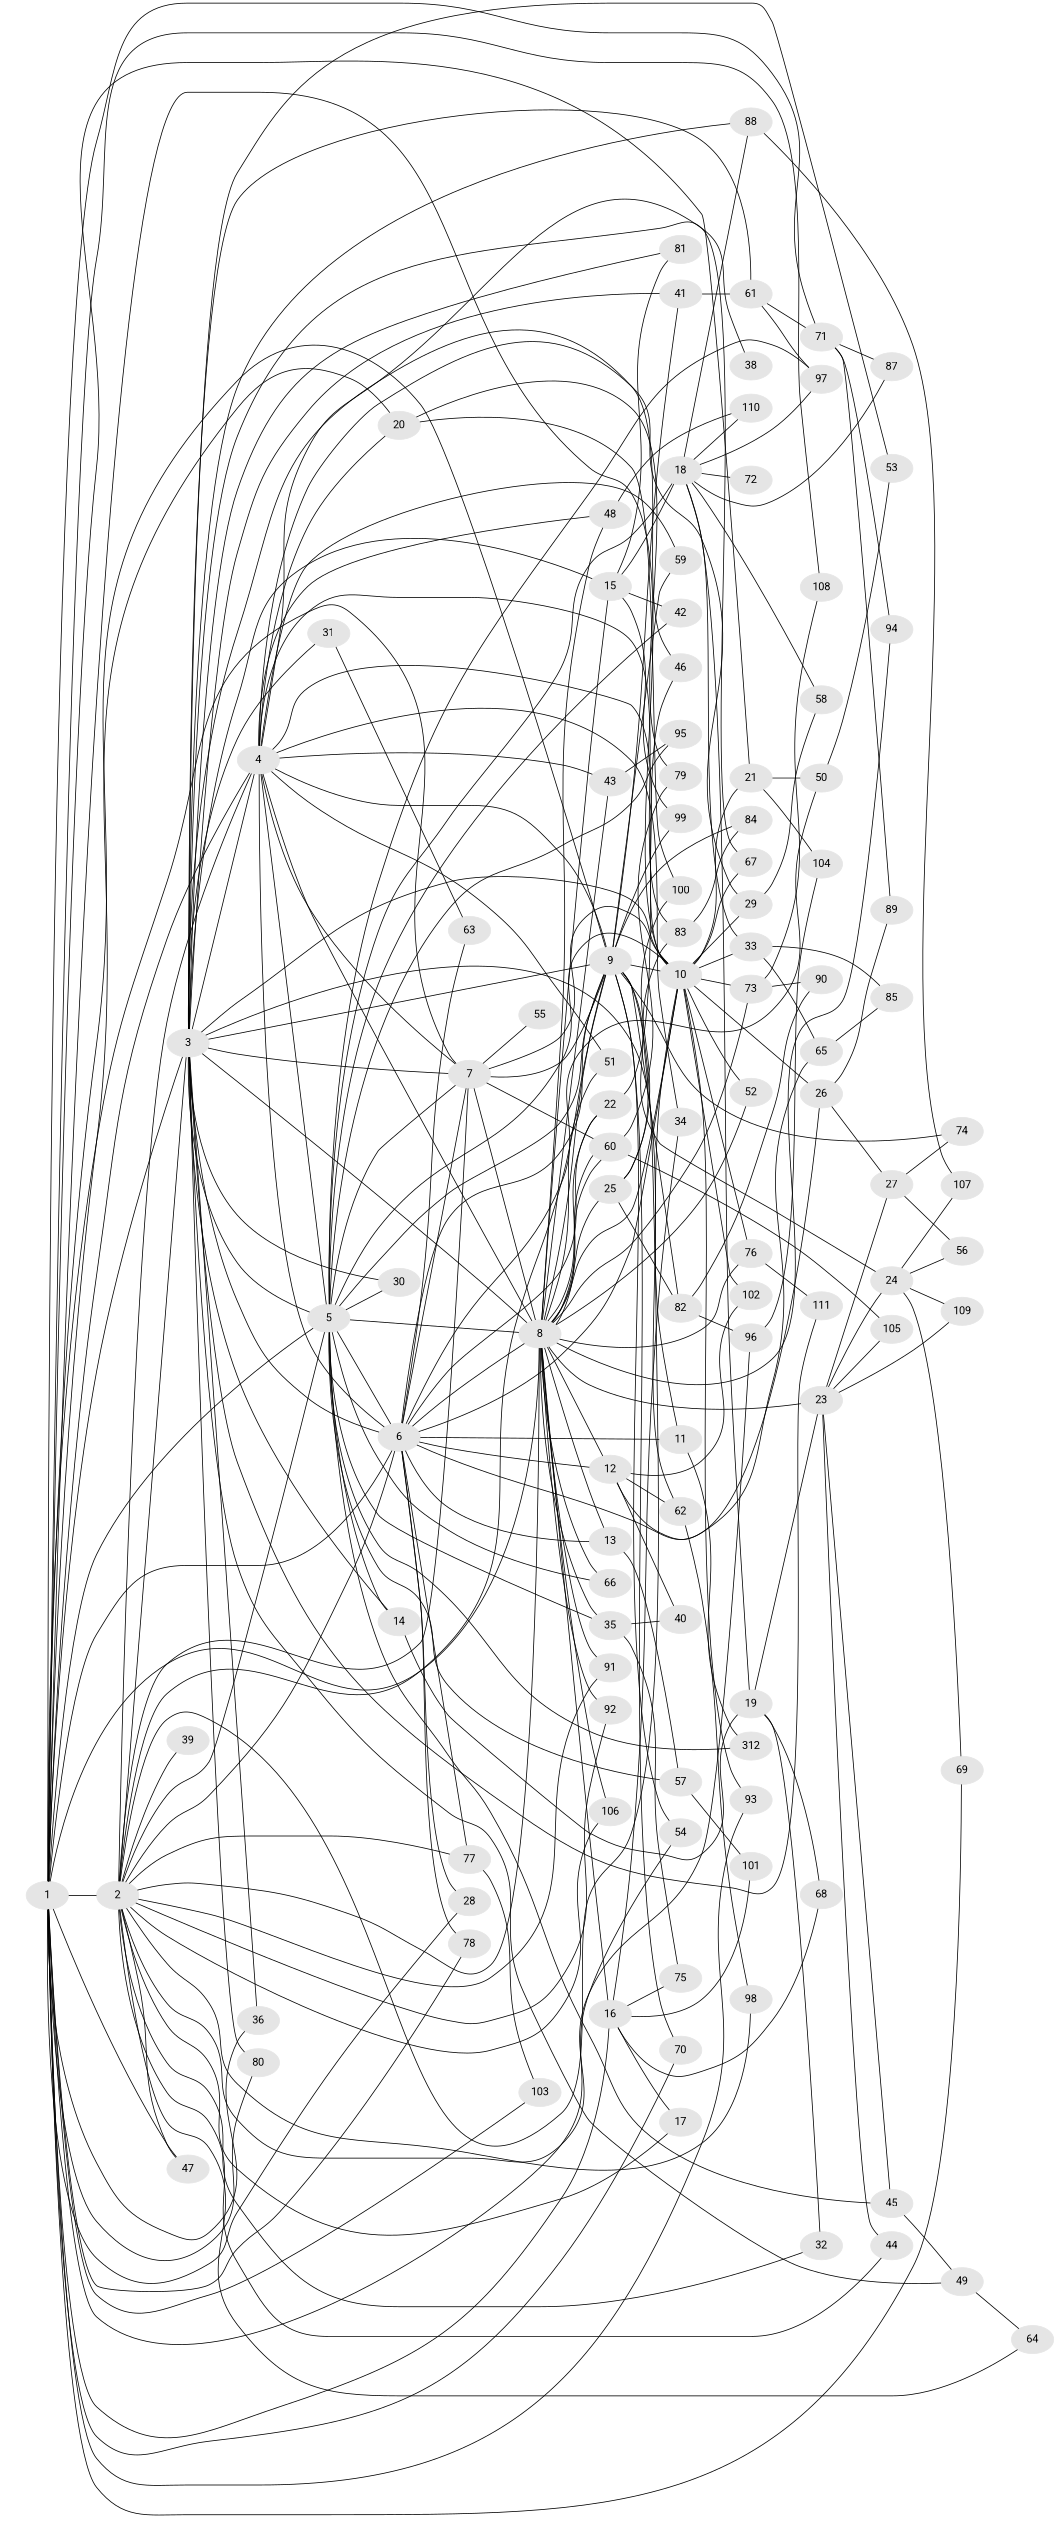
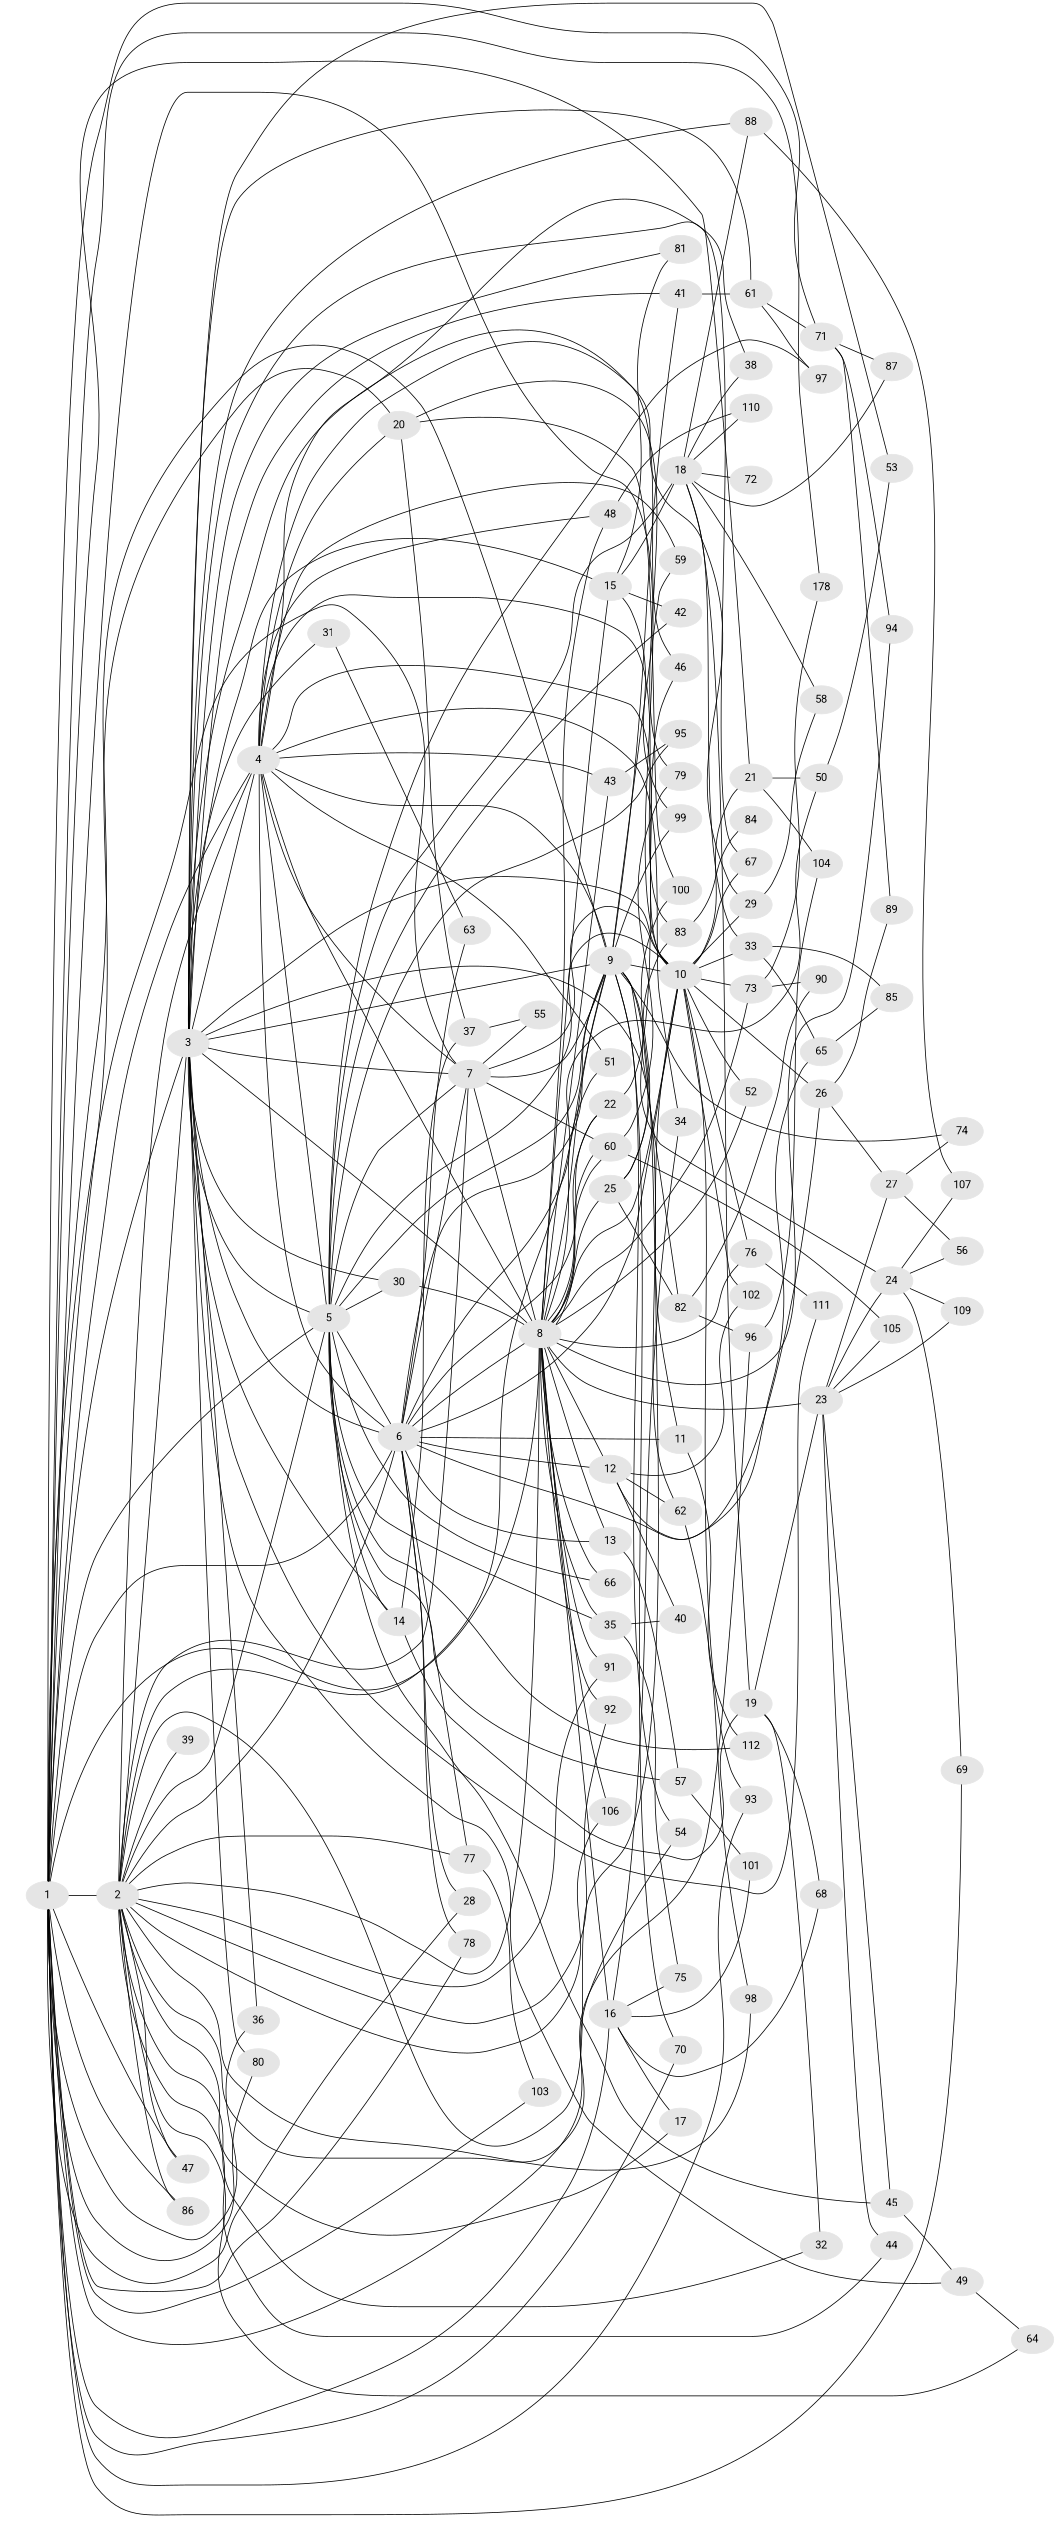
edge "97" -- "18": now "38" -- "18"
node "108": label "108" -> "178"
edge "84" -- "9": removed
node "37": added
edge "5" -- "8": now "30" -- "8"
node "312": label "312" -> "112"
node "86": added
